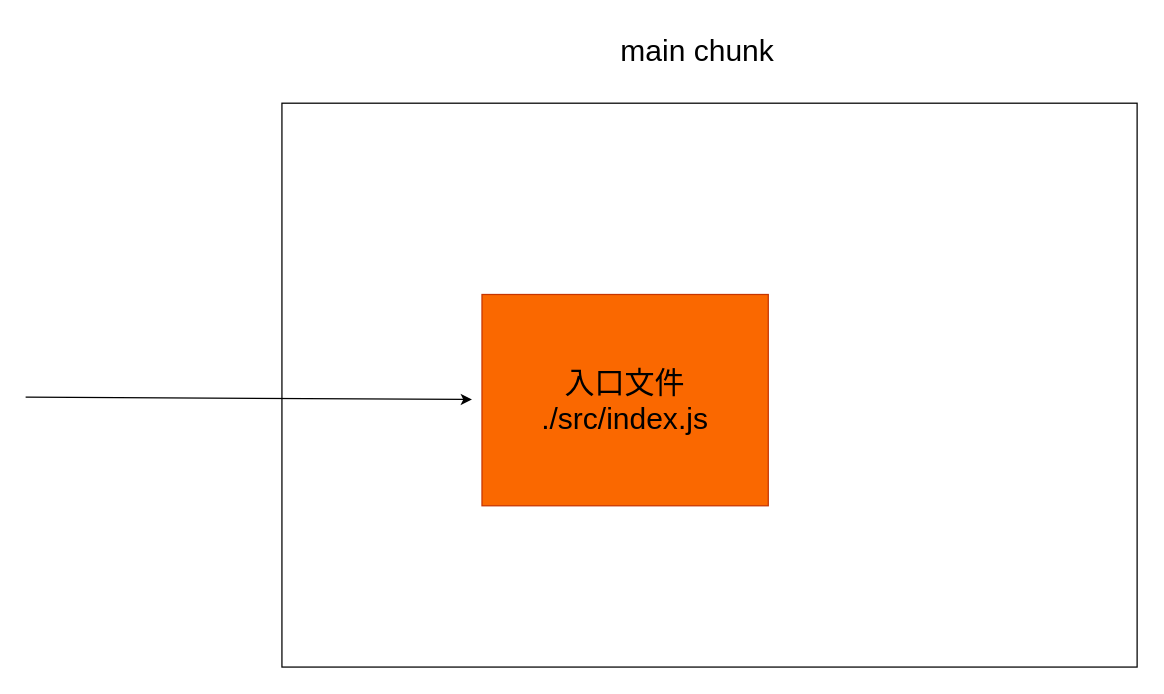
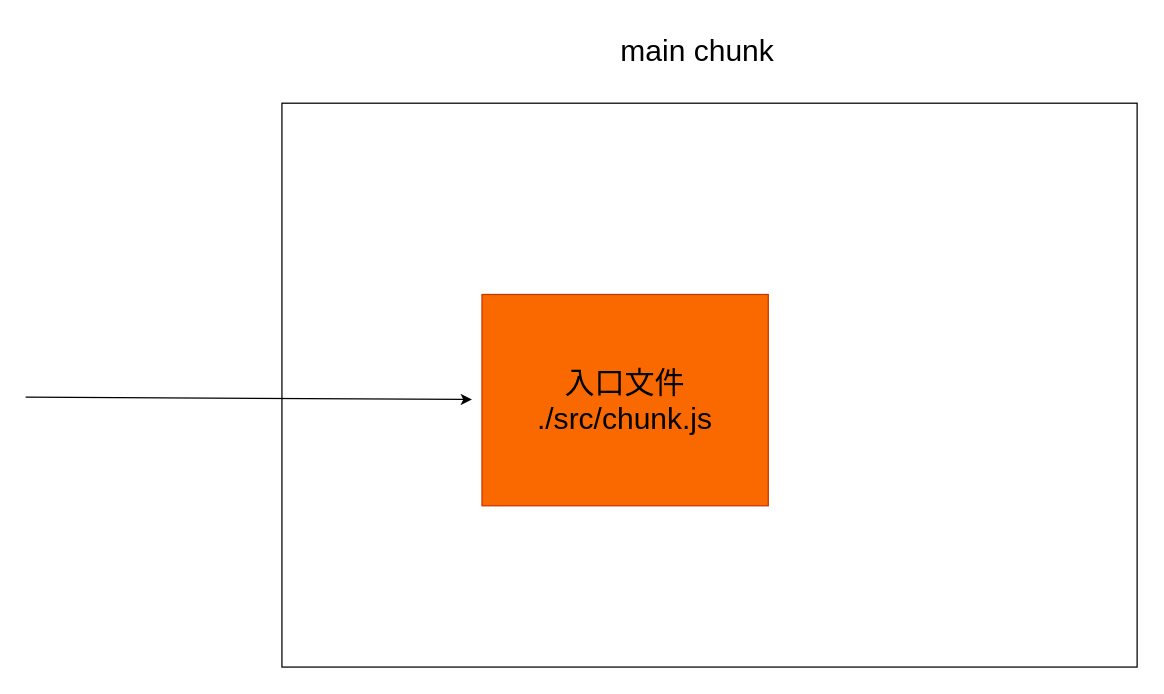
node "入口文件./src/index.js": label "入口文件./src/index.js" -> "入口文件./src/chunk.js"
